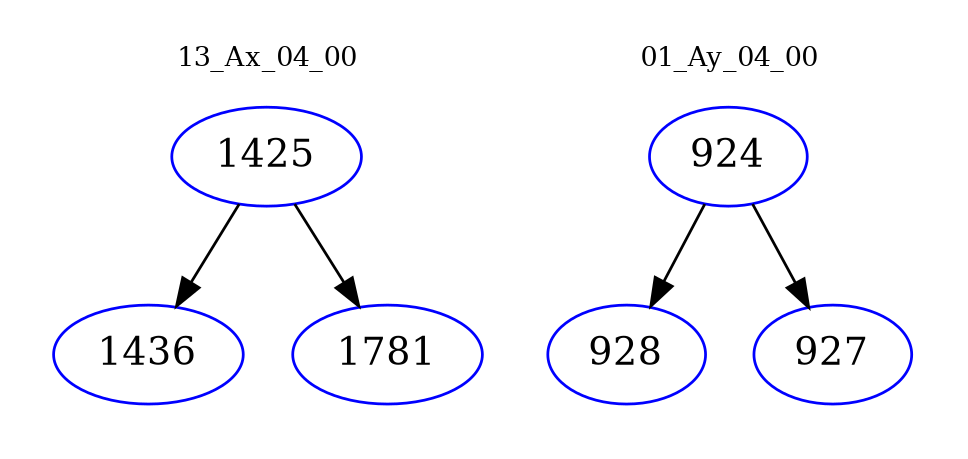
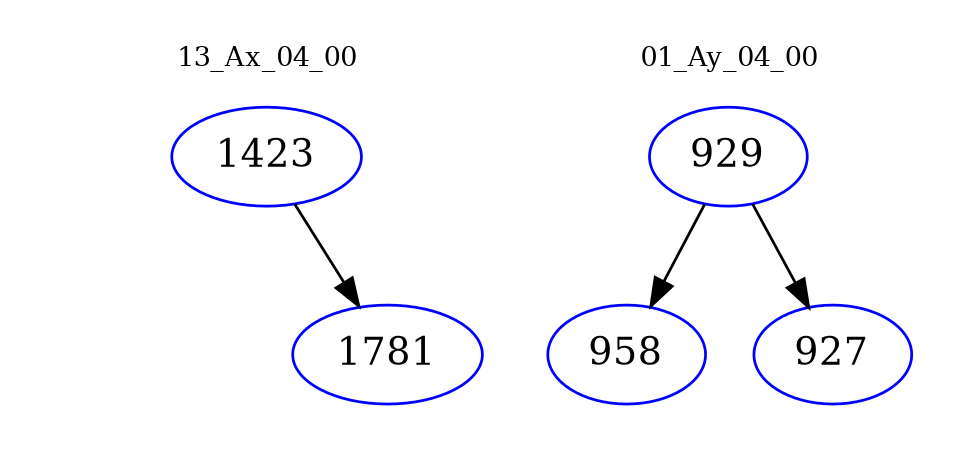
node "1425": label "1425" -> "1423"
node "924": label "924" -> "929"
node "1436": removed
node "928": label "928" -> "958"
